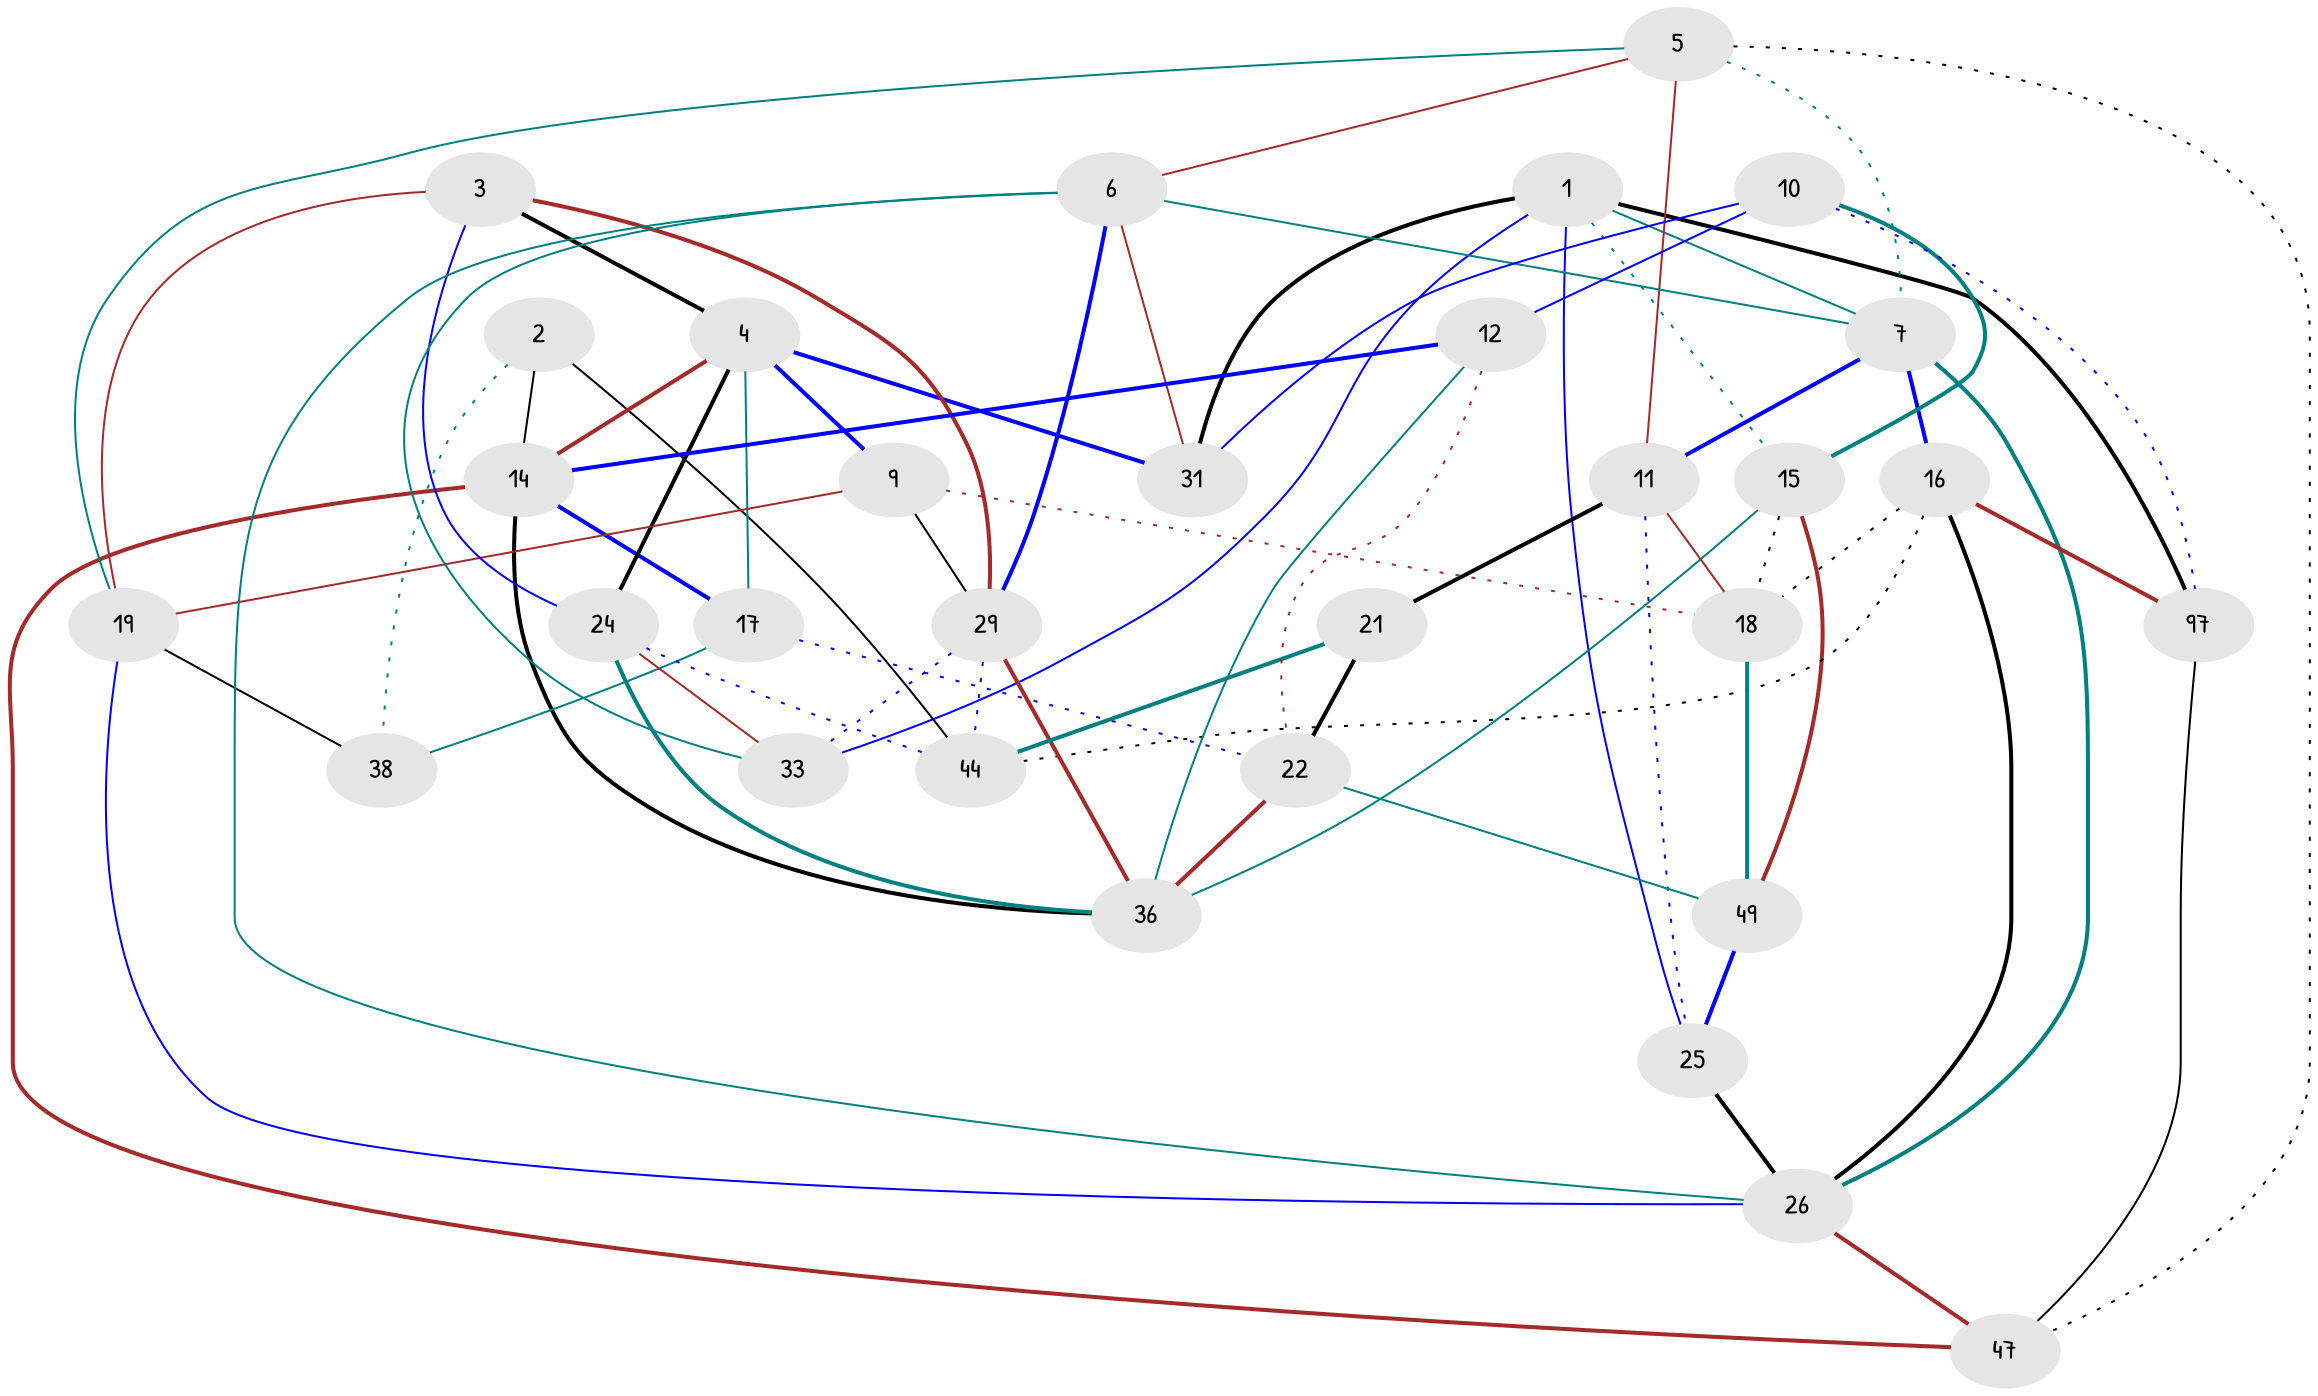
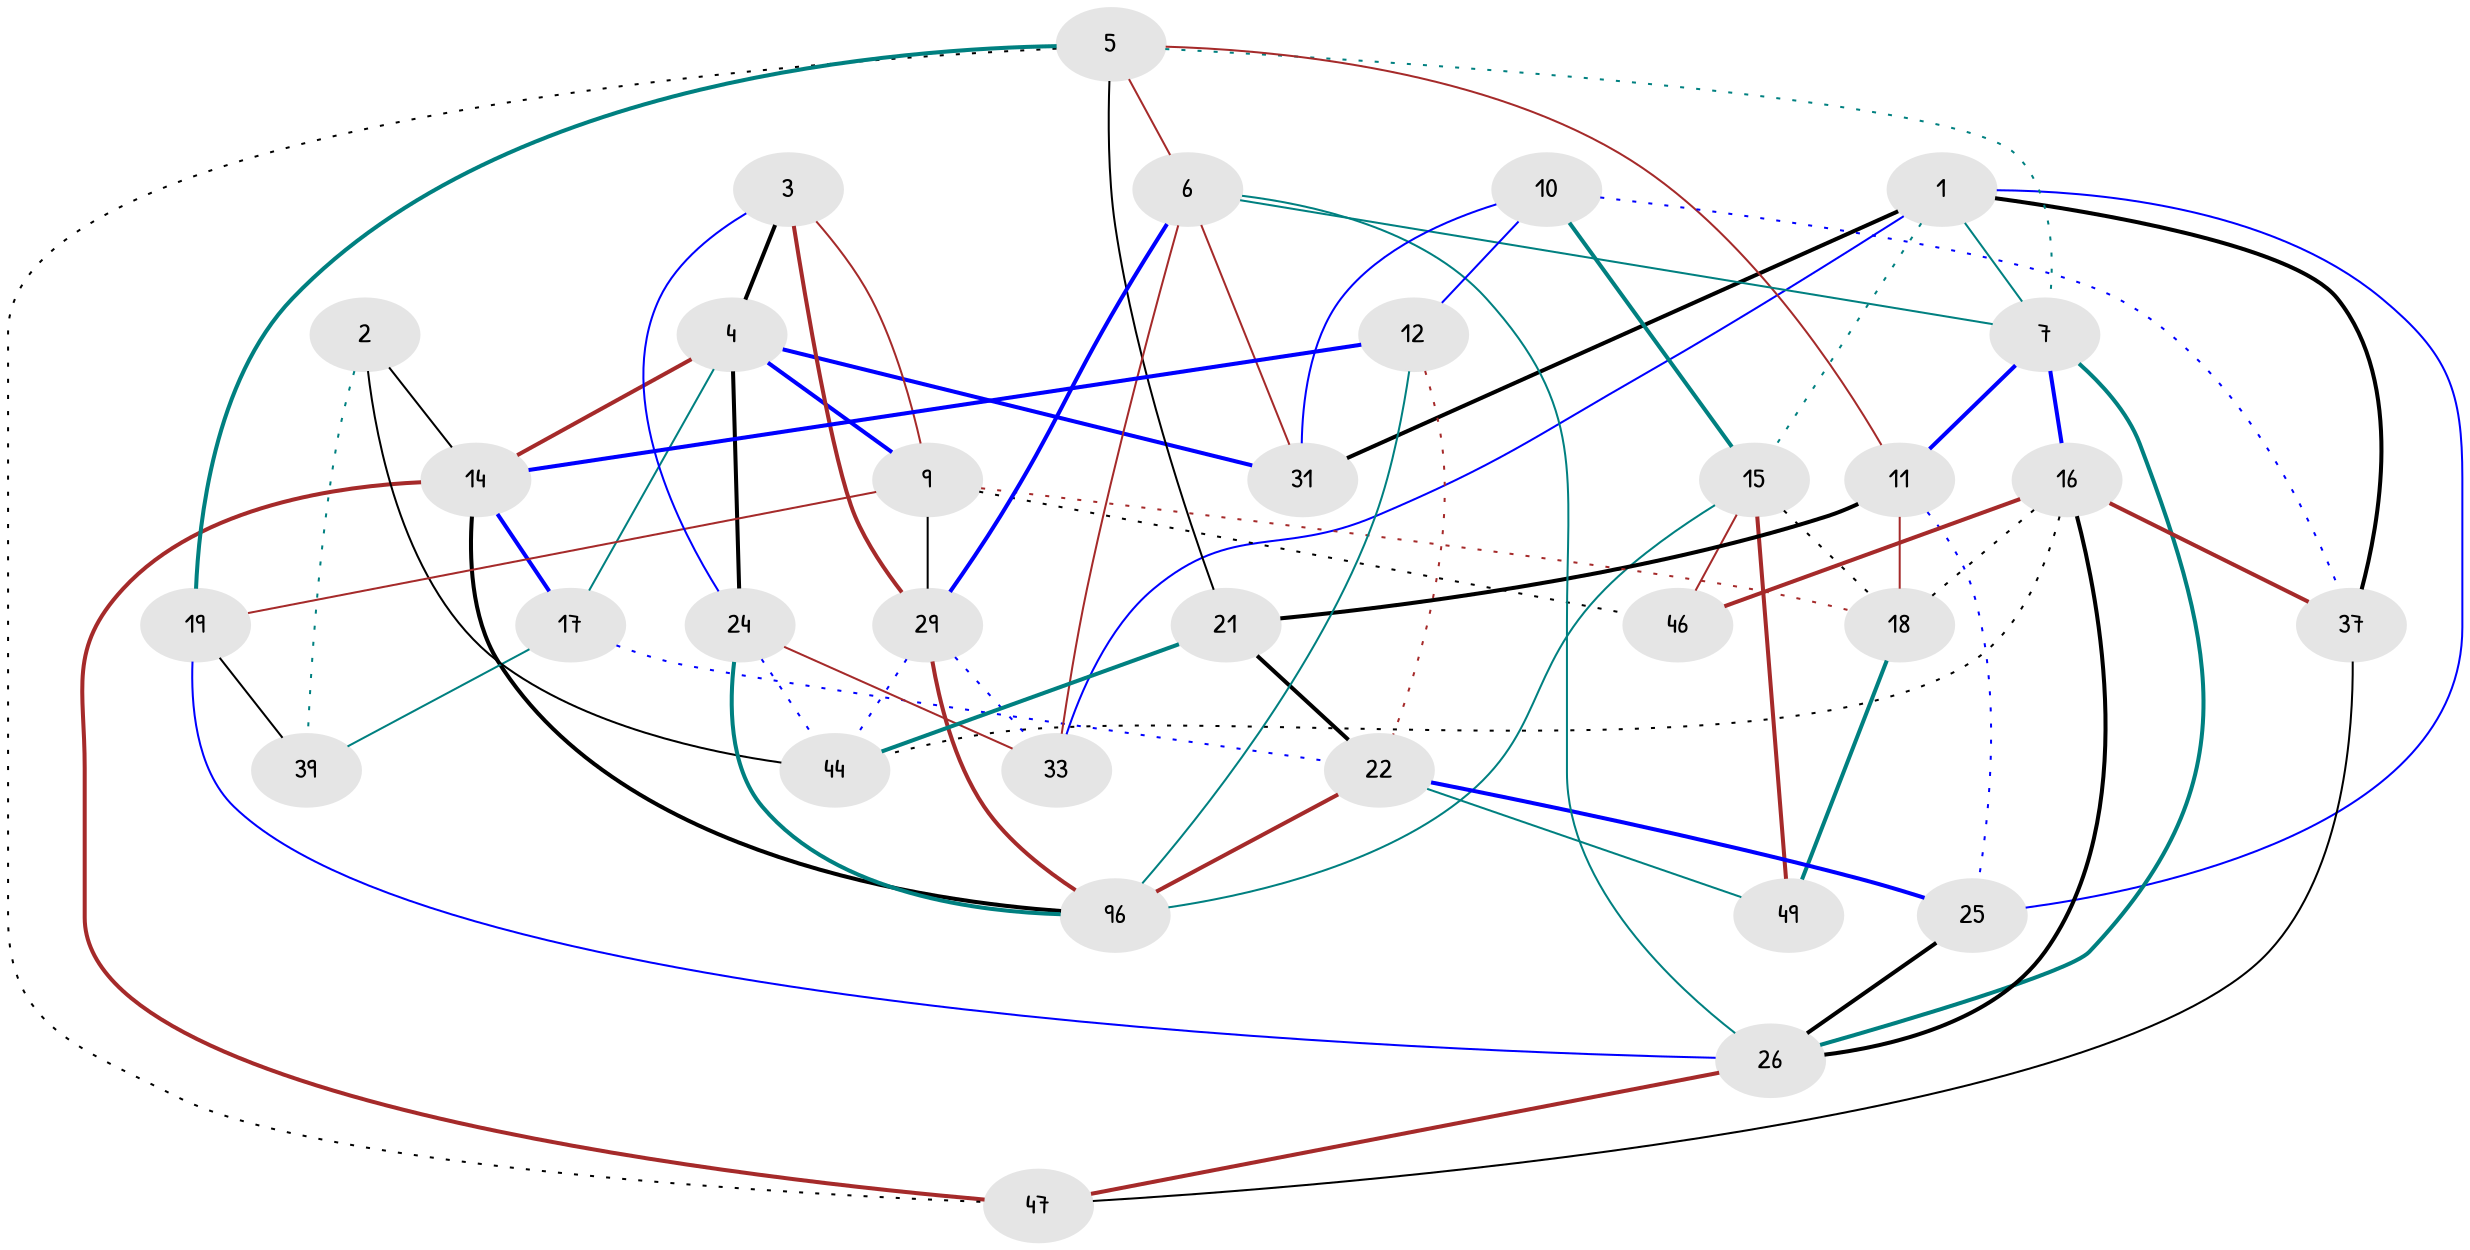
edge "5" -- "19": style solid -> bold
edge "3" -- "19": now "3" -- "9"
edge "6" -- "33": color teal -> brown
edge "5" -- "21": added
node "46": added
node "97": label "97" -> "37"
node "38": label "38" -> "39"
node "36": label "36" -> "96"
edge "49" -- "25": now "22" -- "25"
